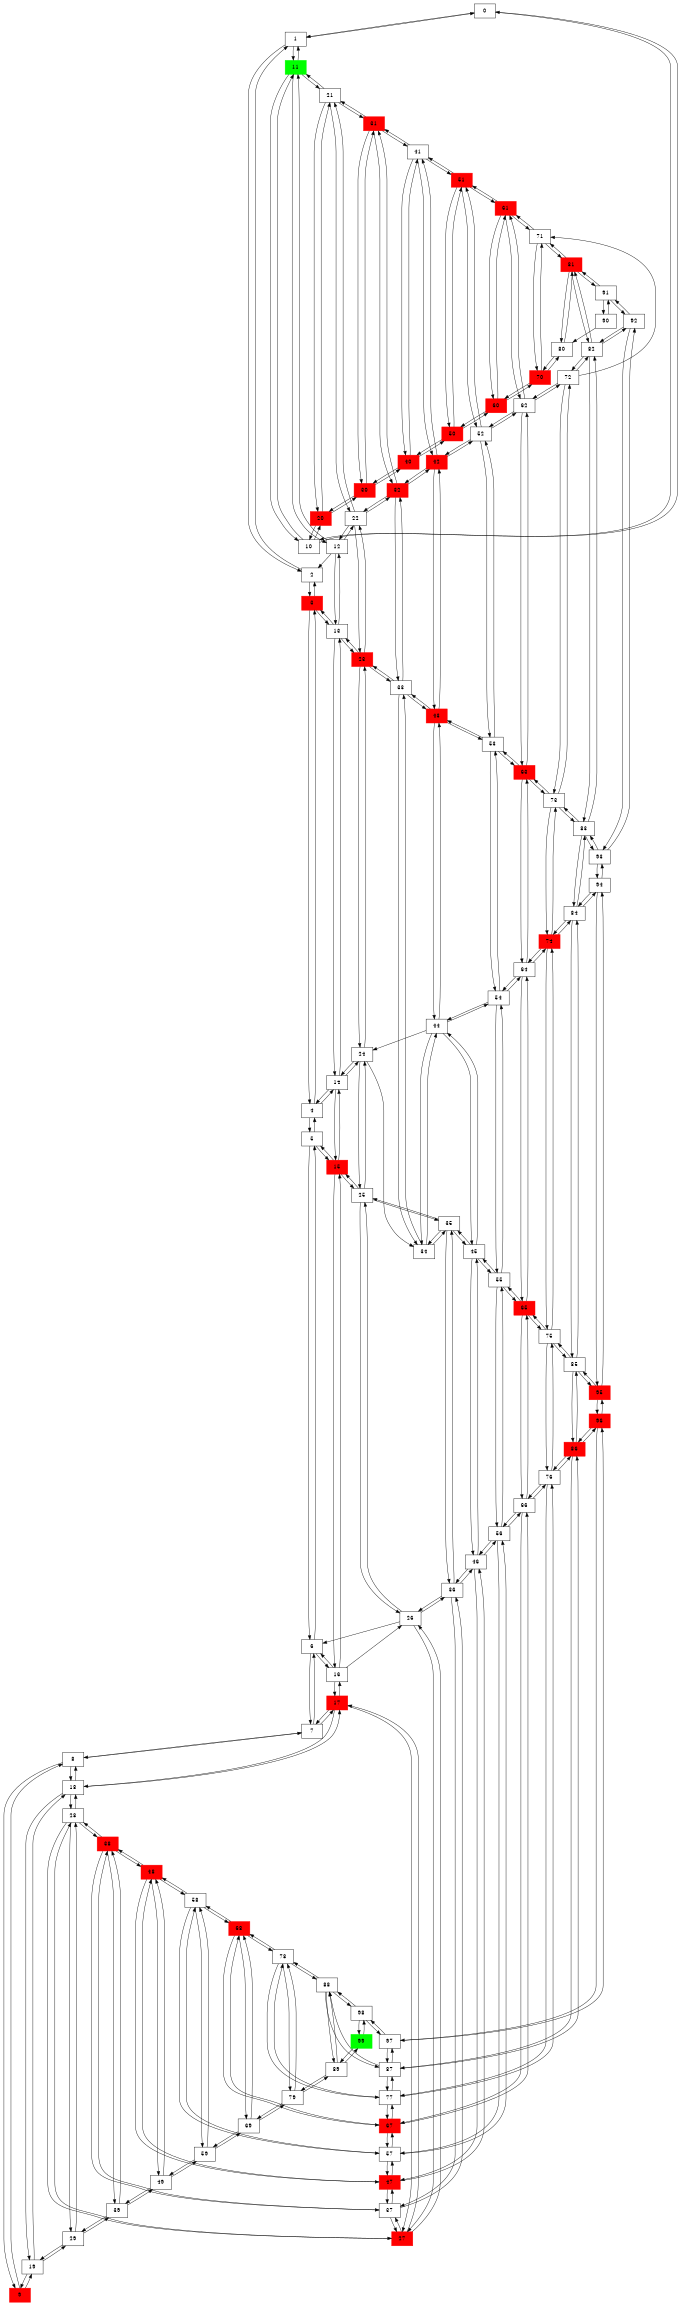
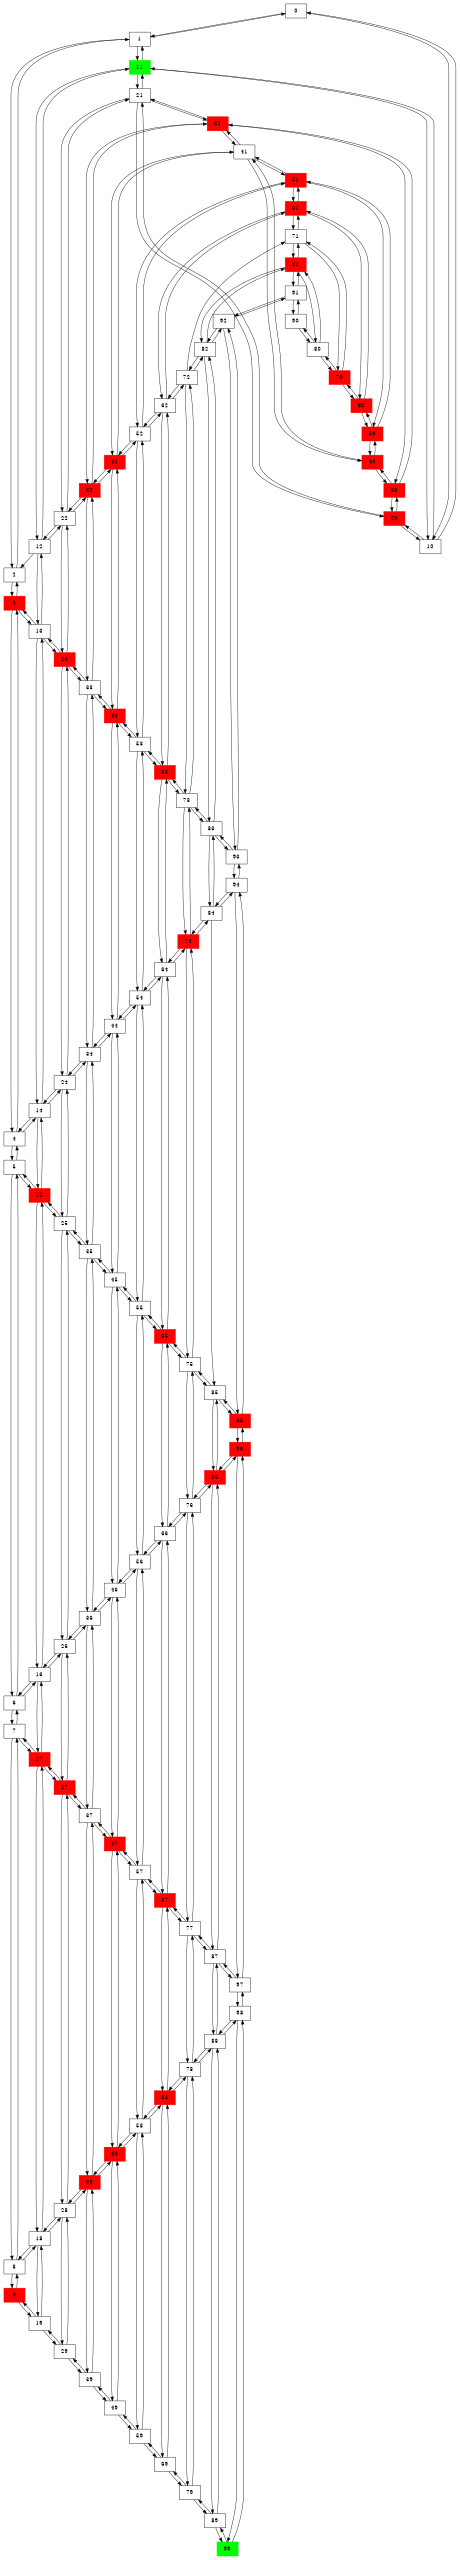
edge "80" -> "90": added
edge "44" -> "24": now "34" -> "24"
edge "85" -> "84": removed
edge "26" -> "6": now "26" -> "16"
